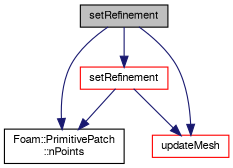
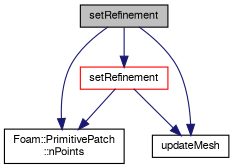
node "updateMesh": color red -> black
